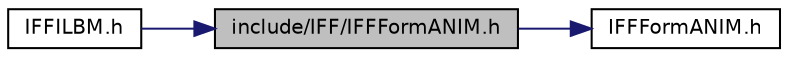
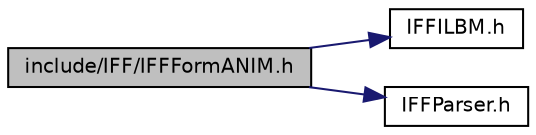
edge "IFFILBM.h" -> "include/IFF/IFFFormANIM.h": reversed
node "IFFFormANIM.h": label "IFFFormANIM.h" -> "IFFParser.h"
